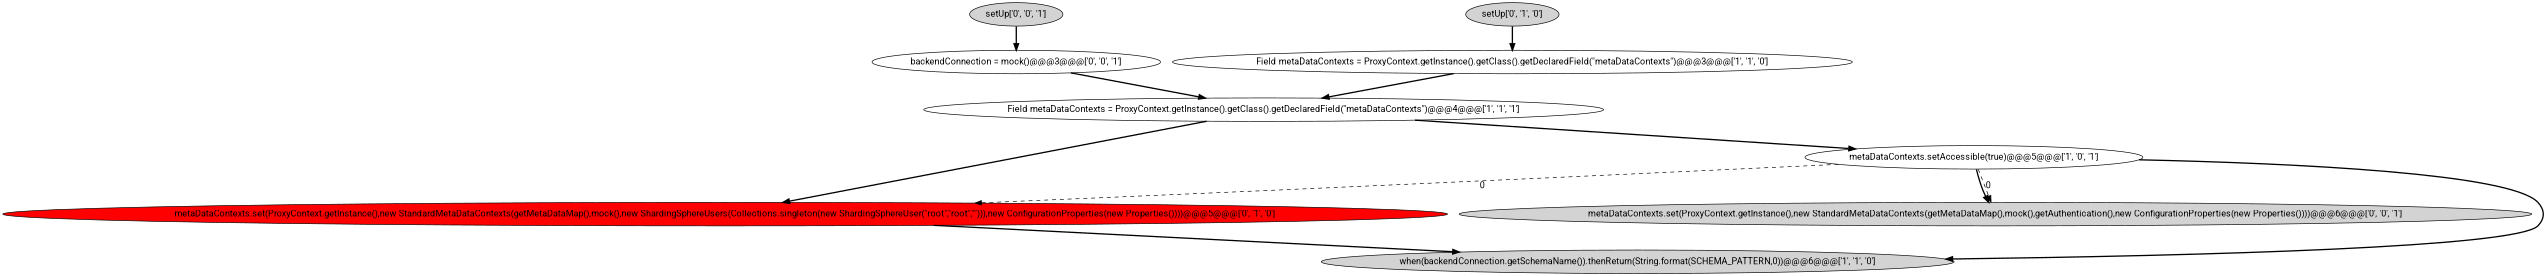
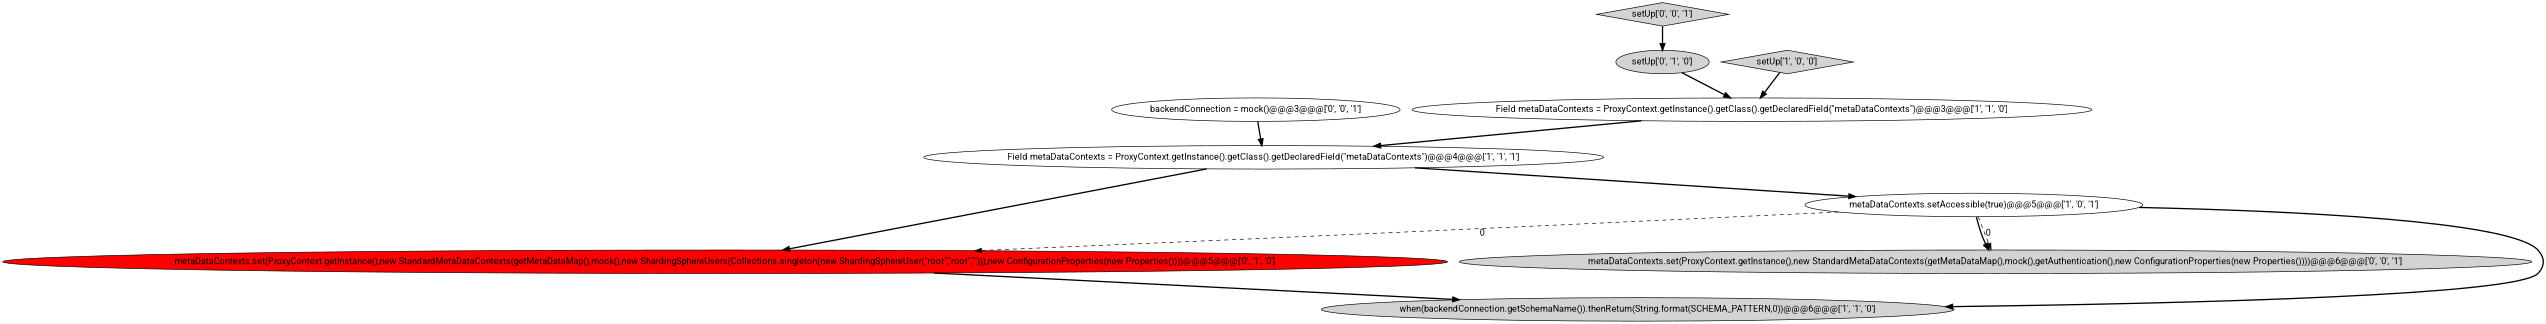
node "setUp['0', '0', '1']": shape ellipse -> diamond
edge "setUp['0', '0', '1']" -> "backendConnection = mock()@@@3@@@['0', '0', '1']": now "setUp['0', '0', '1']" -> "setUp['0', '1', '0']"
node "setUp['1', '0', '0']": added
